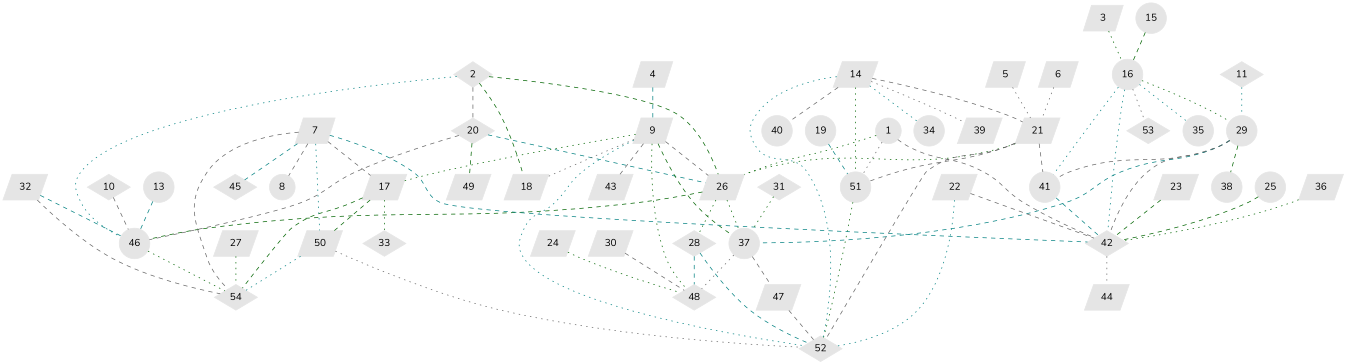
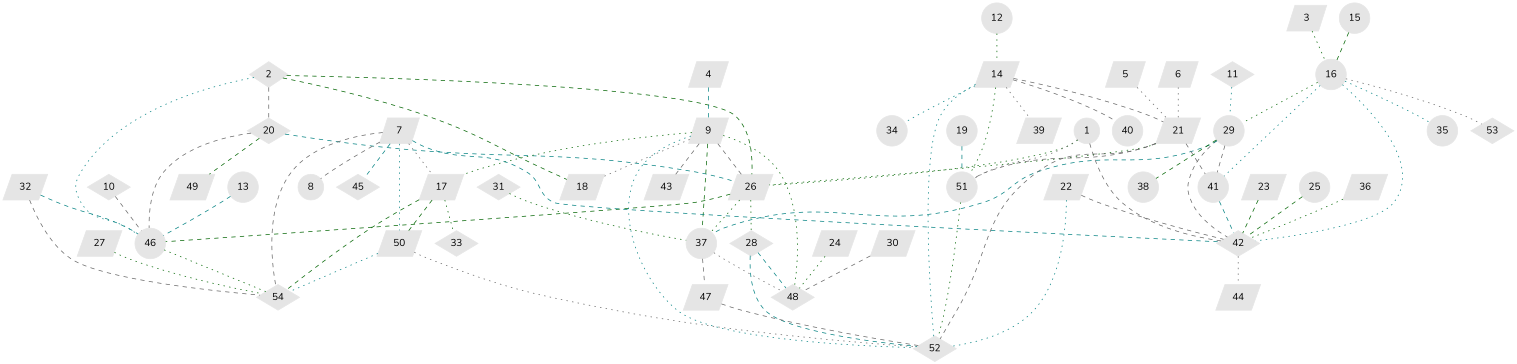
node "12": added
edge "7" -- "17": style dashed -> dotted
